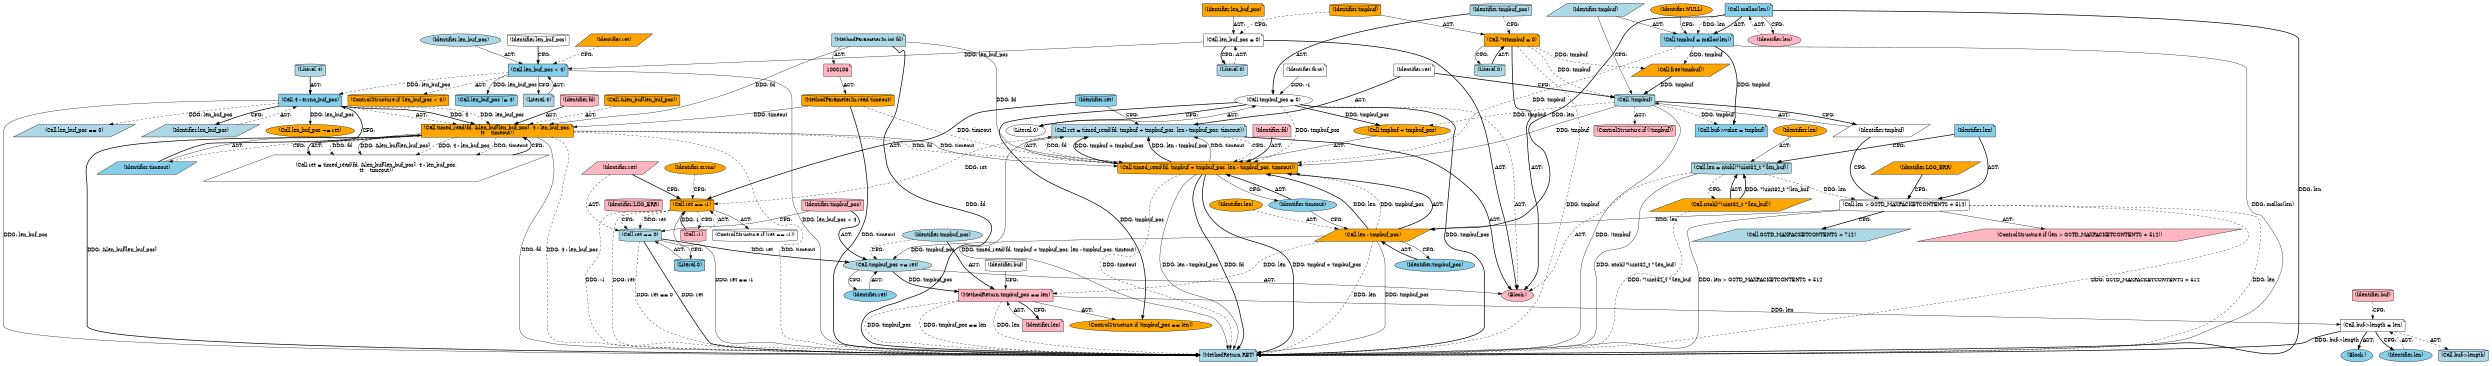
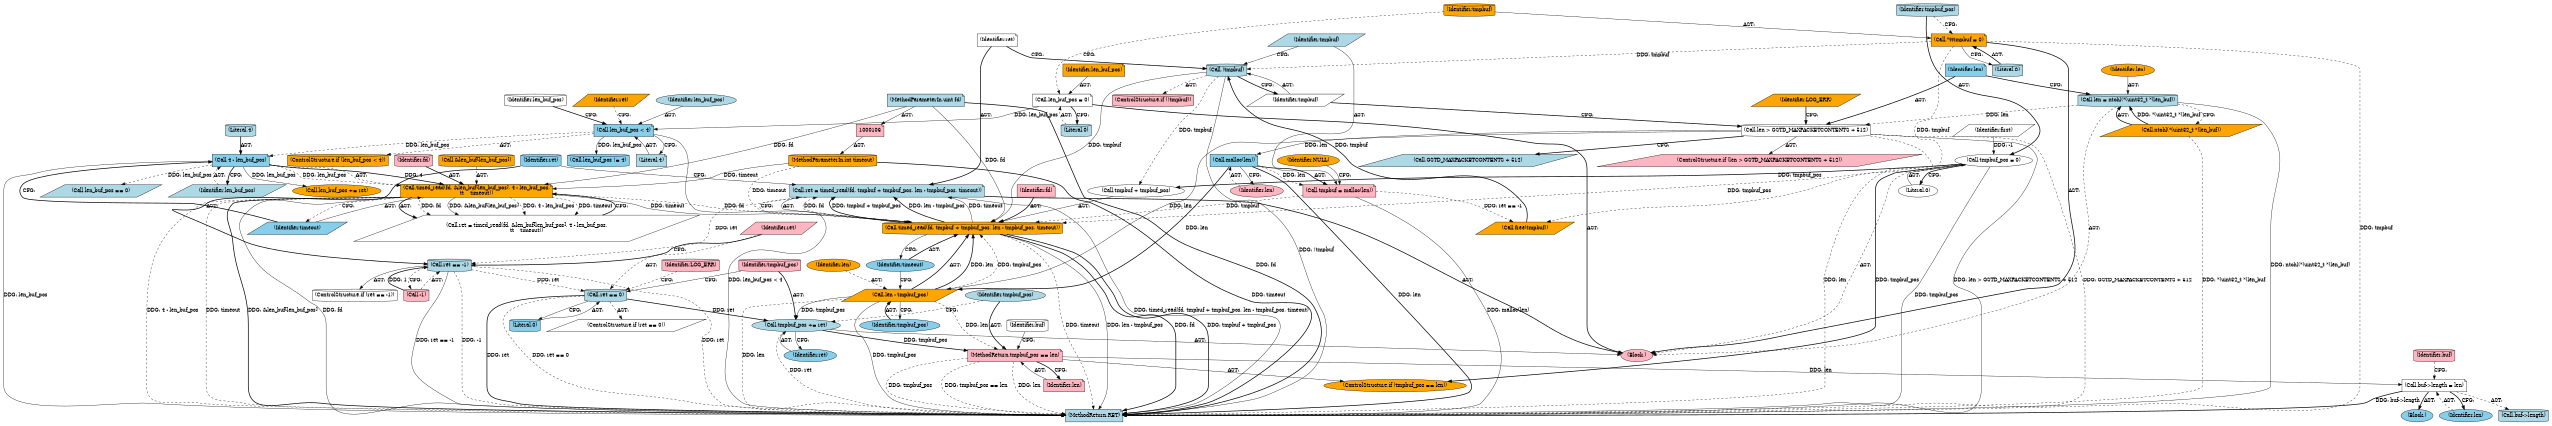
node "(MethodParameterIn,int fd)": label "(MethodParameterIn,int fd)" -> "(MethodParameterIn,uint fd)"
node "(Call,tmpbuf = malloc(len))": fillcolor skyblue -> lightpink
edge "(Call,tmpbuf = malloc(len))" -> "(Call,free(tmpbuf))": label "DDG: tmpbuf" -> "DDG: ret == -1"
node "(Identifier,first)": shape note -> parallelogram
node "(Call,4 - errno_buf_pos)": label "(Call,4 - errno_buf_pos)" -> "(Call,4 - len_buf_pos)"
node "(MethodParameterIn,read timeout)": label "(MethodParameterIn,read timeout)" -> "(MethodParameterIn,int timeout)"
node "(Call,tmpbuf + tmpbuf_pos)": fillcolor orange -> white
node "(Call,buf->value = tmpbuf)": removed
edge "(Call,len > GSTD_MAXPACKETCONTENTS + 512)" -> "(Call,malloc(len))": added, label "DDG: len"
node "(Identifier,errno)": removed
node "(Call,ret == -1)": fillcolor orange -> lightblue
node "(Call,GSTD_MAXPACKETCONTENTS + 712)": label "(Call,GSTD_MAXPACKETCONTENTS + 712)" -> "(Call,GSTD_MAXPACKETCONTENTS + 512)"
edge "(Call,tmpbuf_pos = 0)" -> "(MethodReturn,RET)": style bold -> solid
node "(ControlStructure,if (ret == 0))": added
edge "(Call,tmpbuf_pos += ret)" -> "(MethodReturn,RET)": added, label "DDG: ret"
